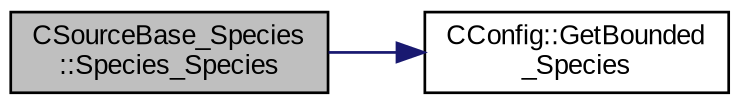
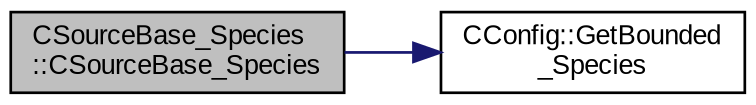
node "CSourceBase_Species ::Species_Species": label "CSourceBase_Species ::Species_Species" -> "CSourceBase_Species ::CSourceBase_Species"
